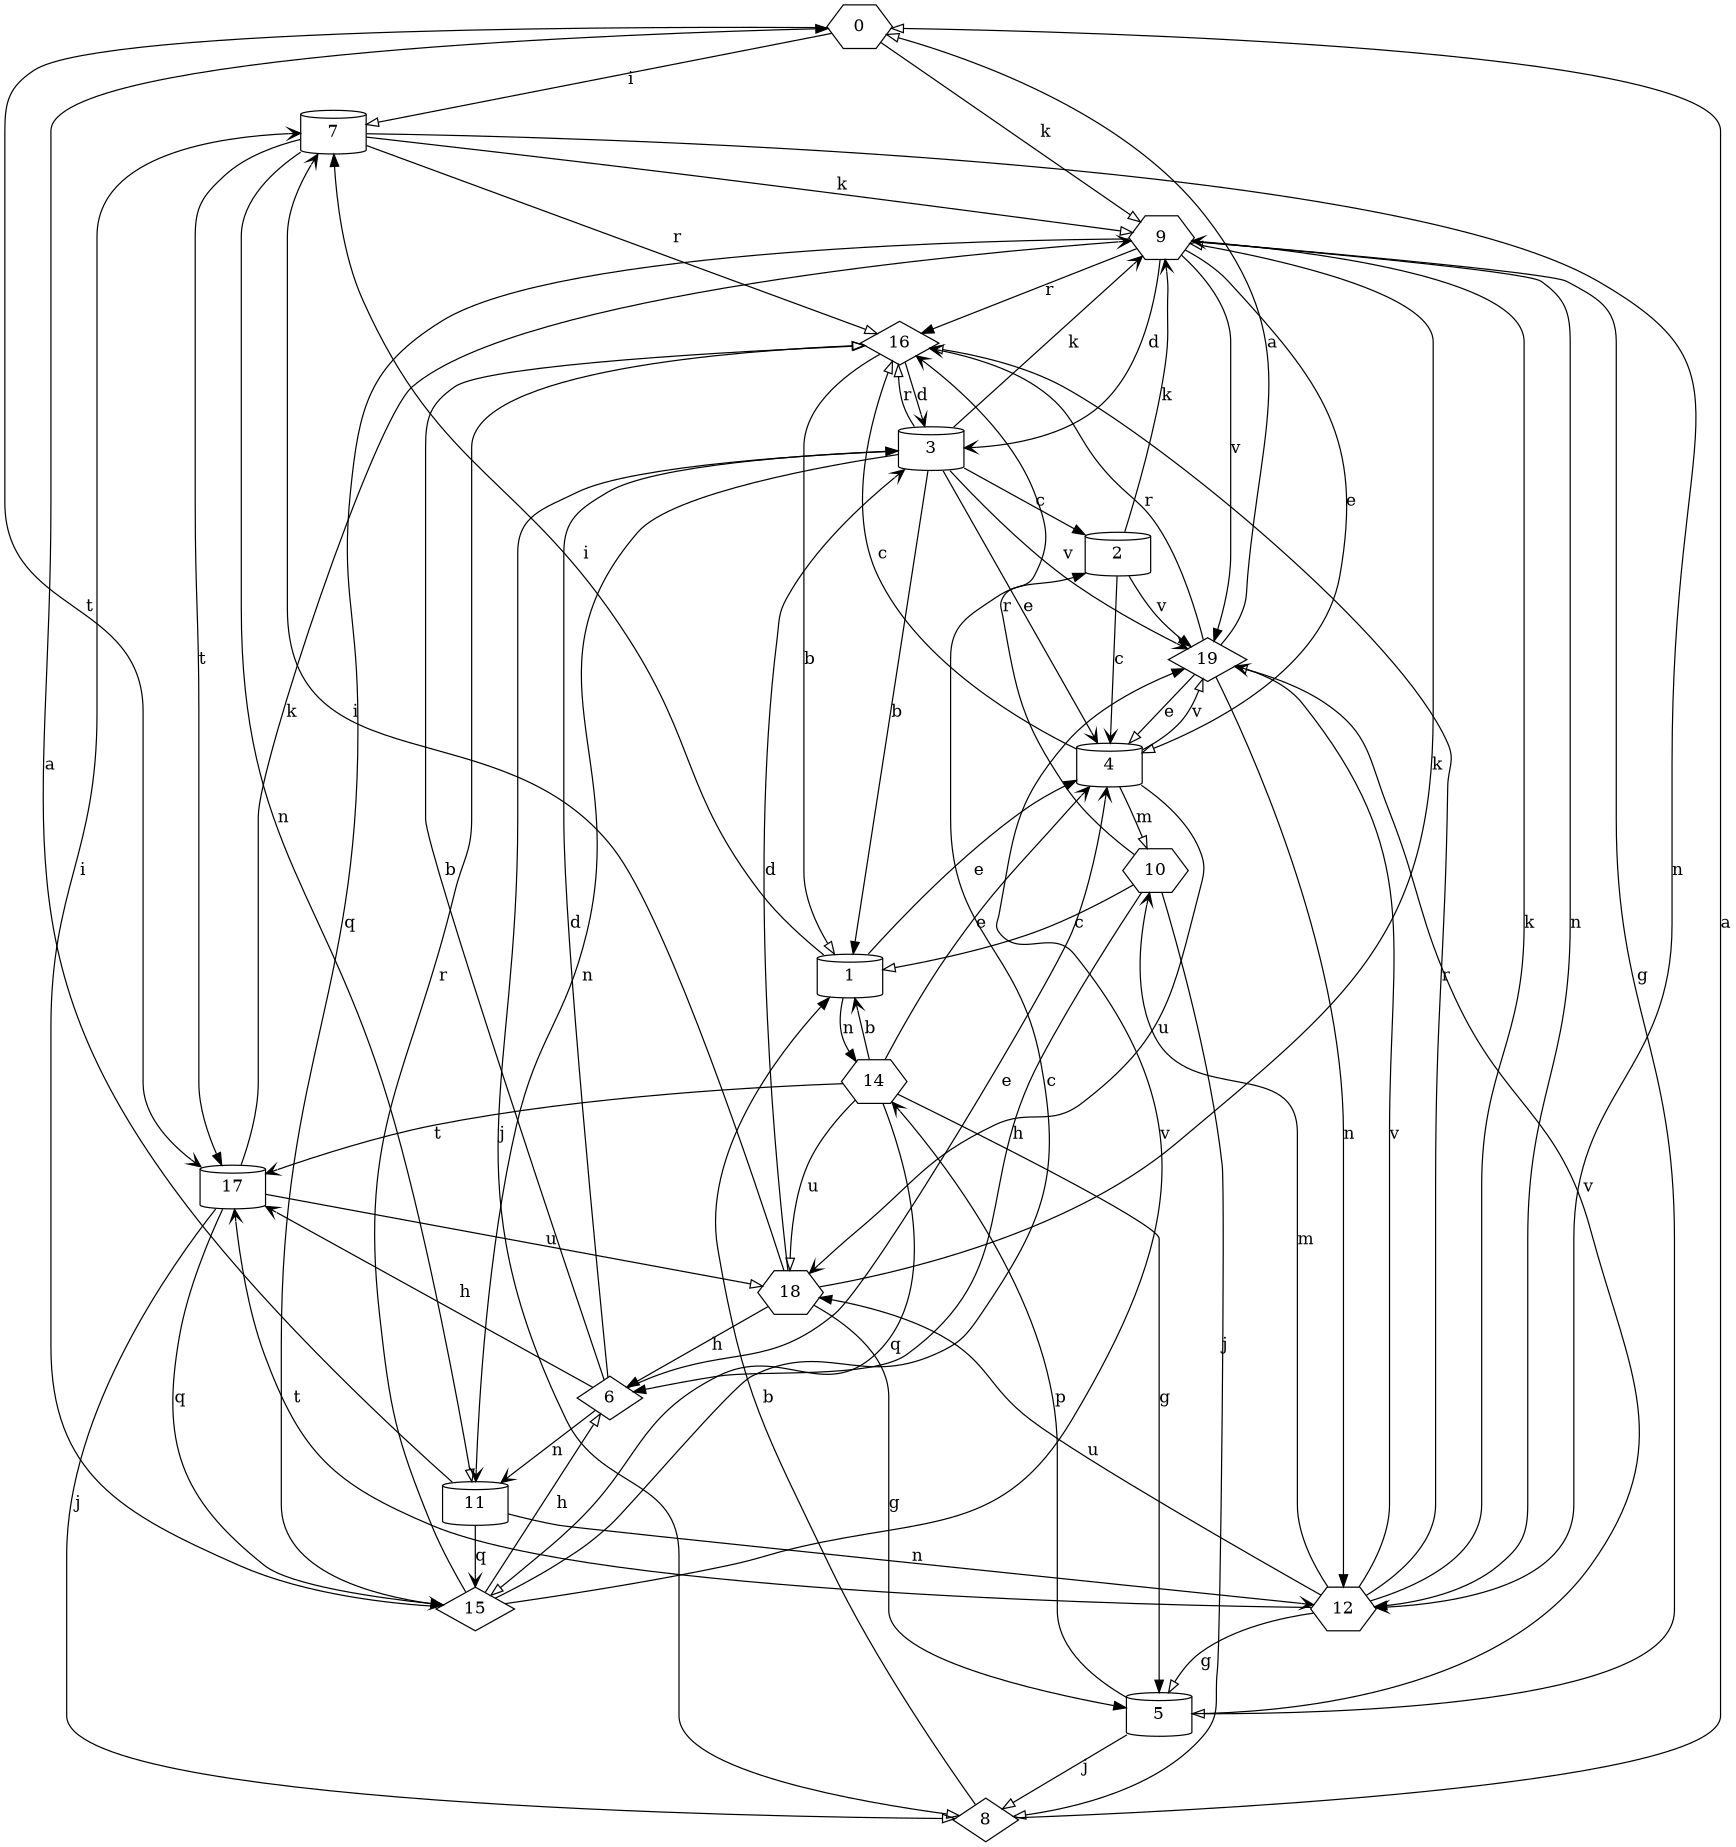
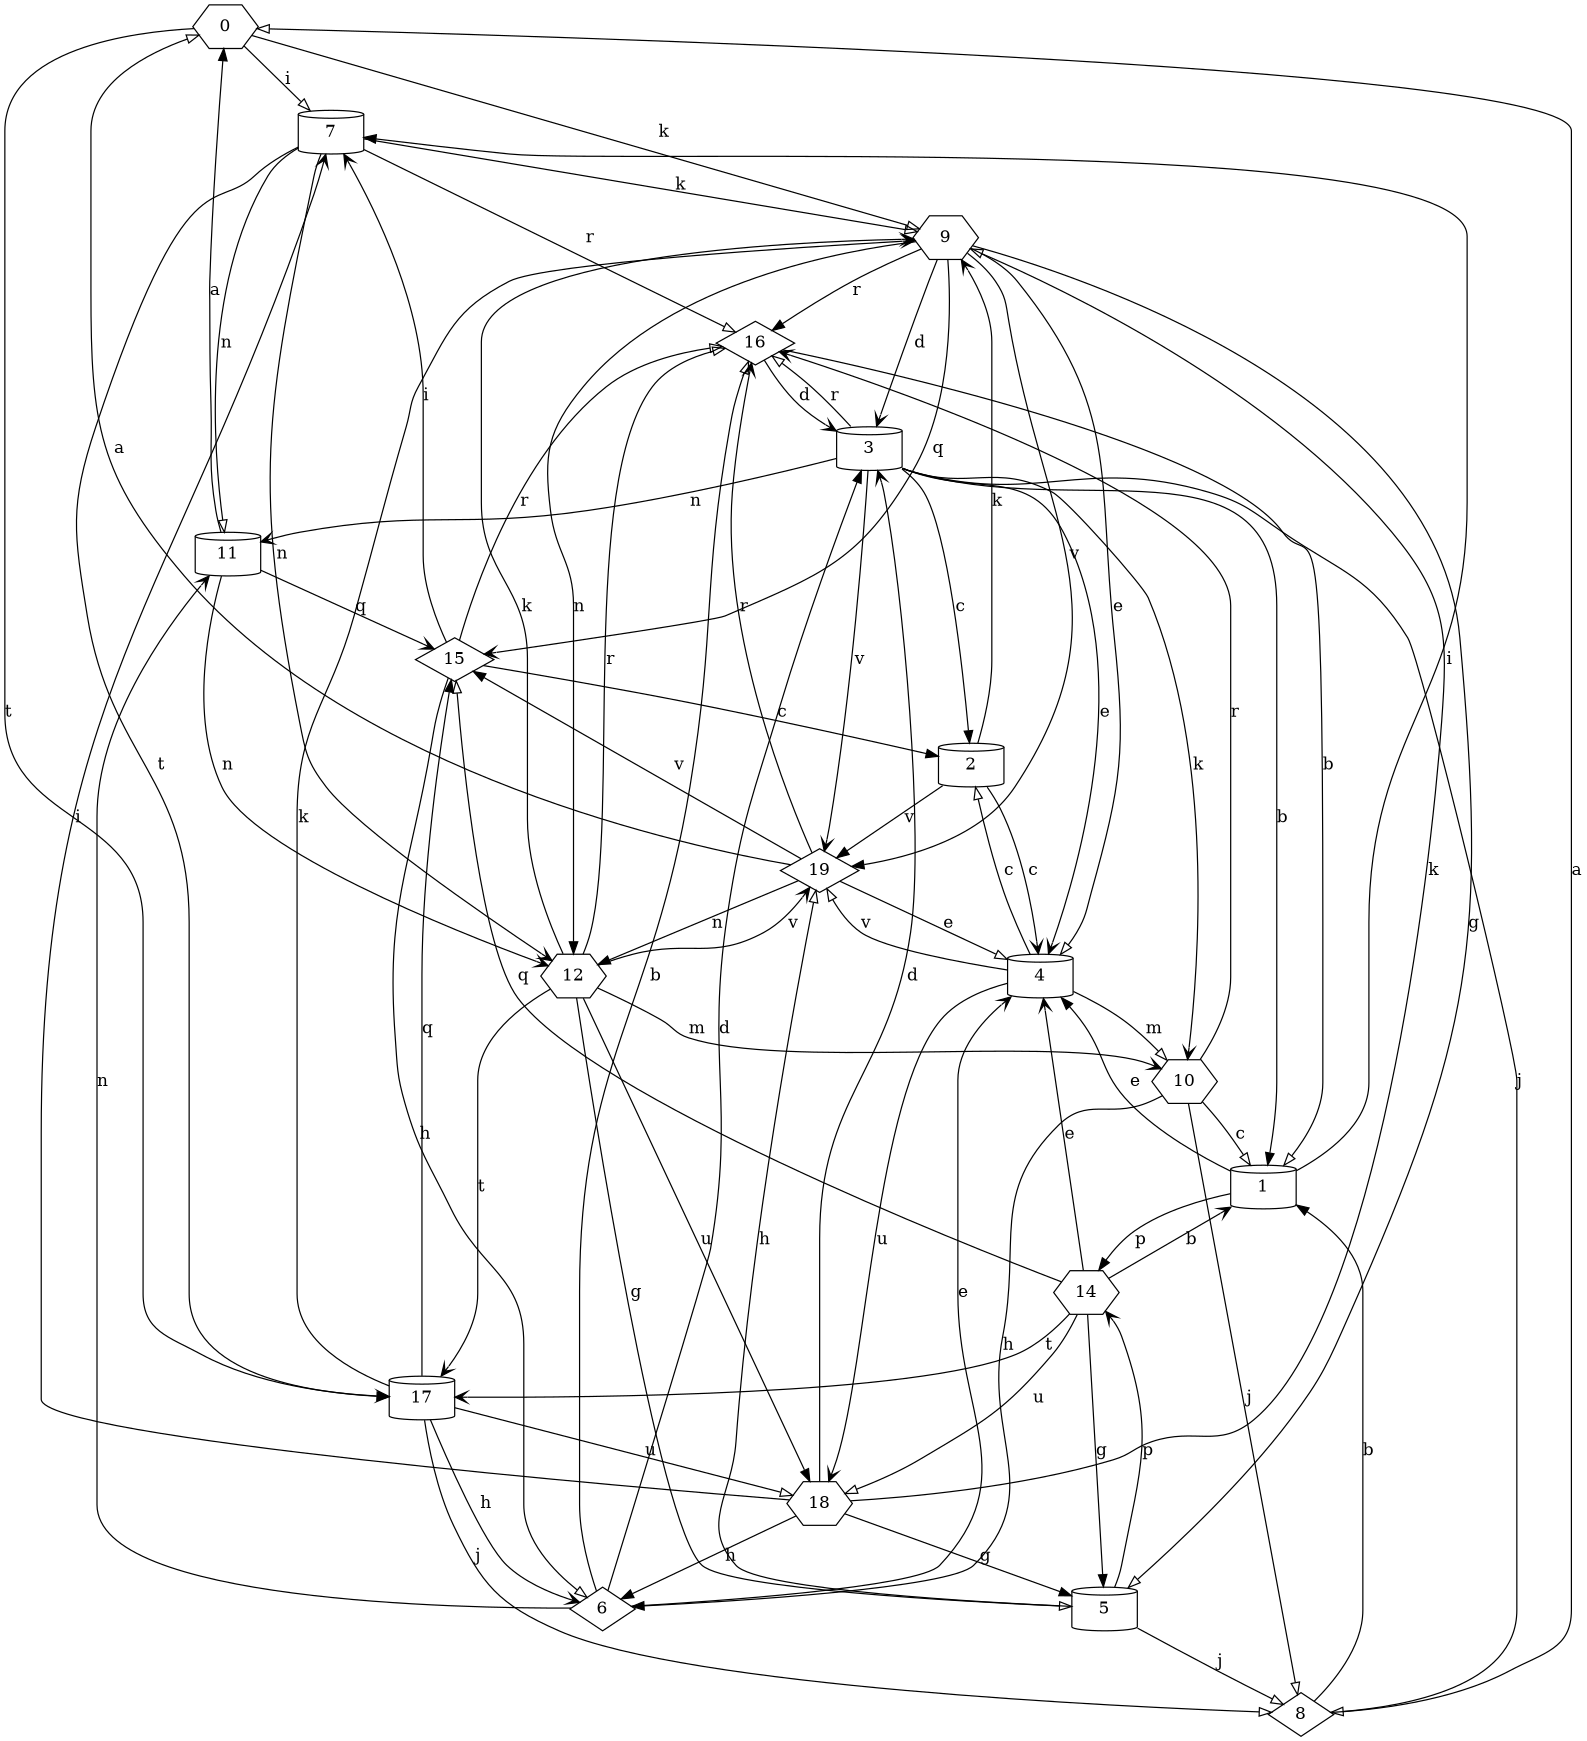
edge "3" -> "9": now "3" -> "10"
edge "4" -> "16": now "4" -> "2"
edge "1" -> "14": label "n" -> "p"
edge "5" -> "19": label "v" -> "h"
edge "15" -> "19": reversed
edge "6" -> "17": reversed
